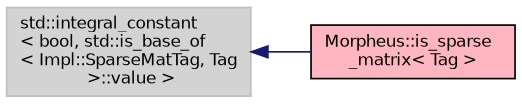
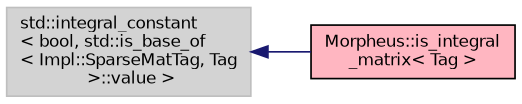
node "Morpheus::is_sparse _matrix< Tag >": label "Morpheus::is_sparse _matrix< Tag >" -> "Morpheus::is_integral _matrix< Tag >"
